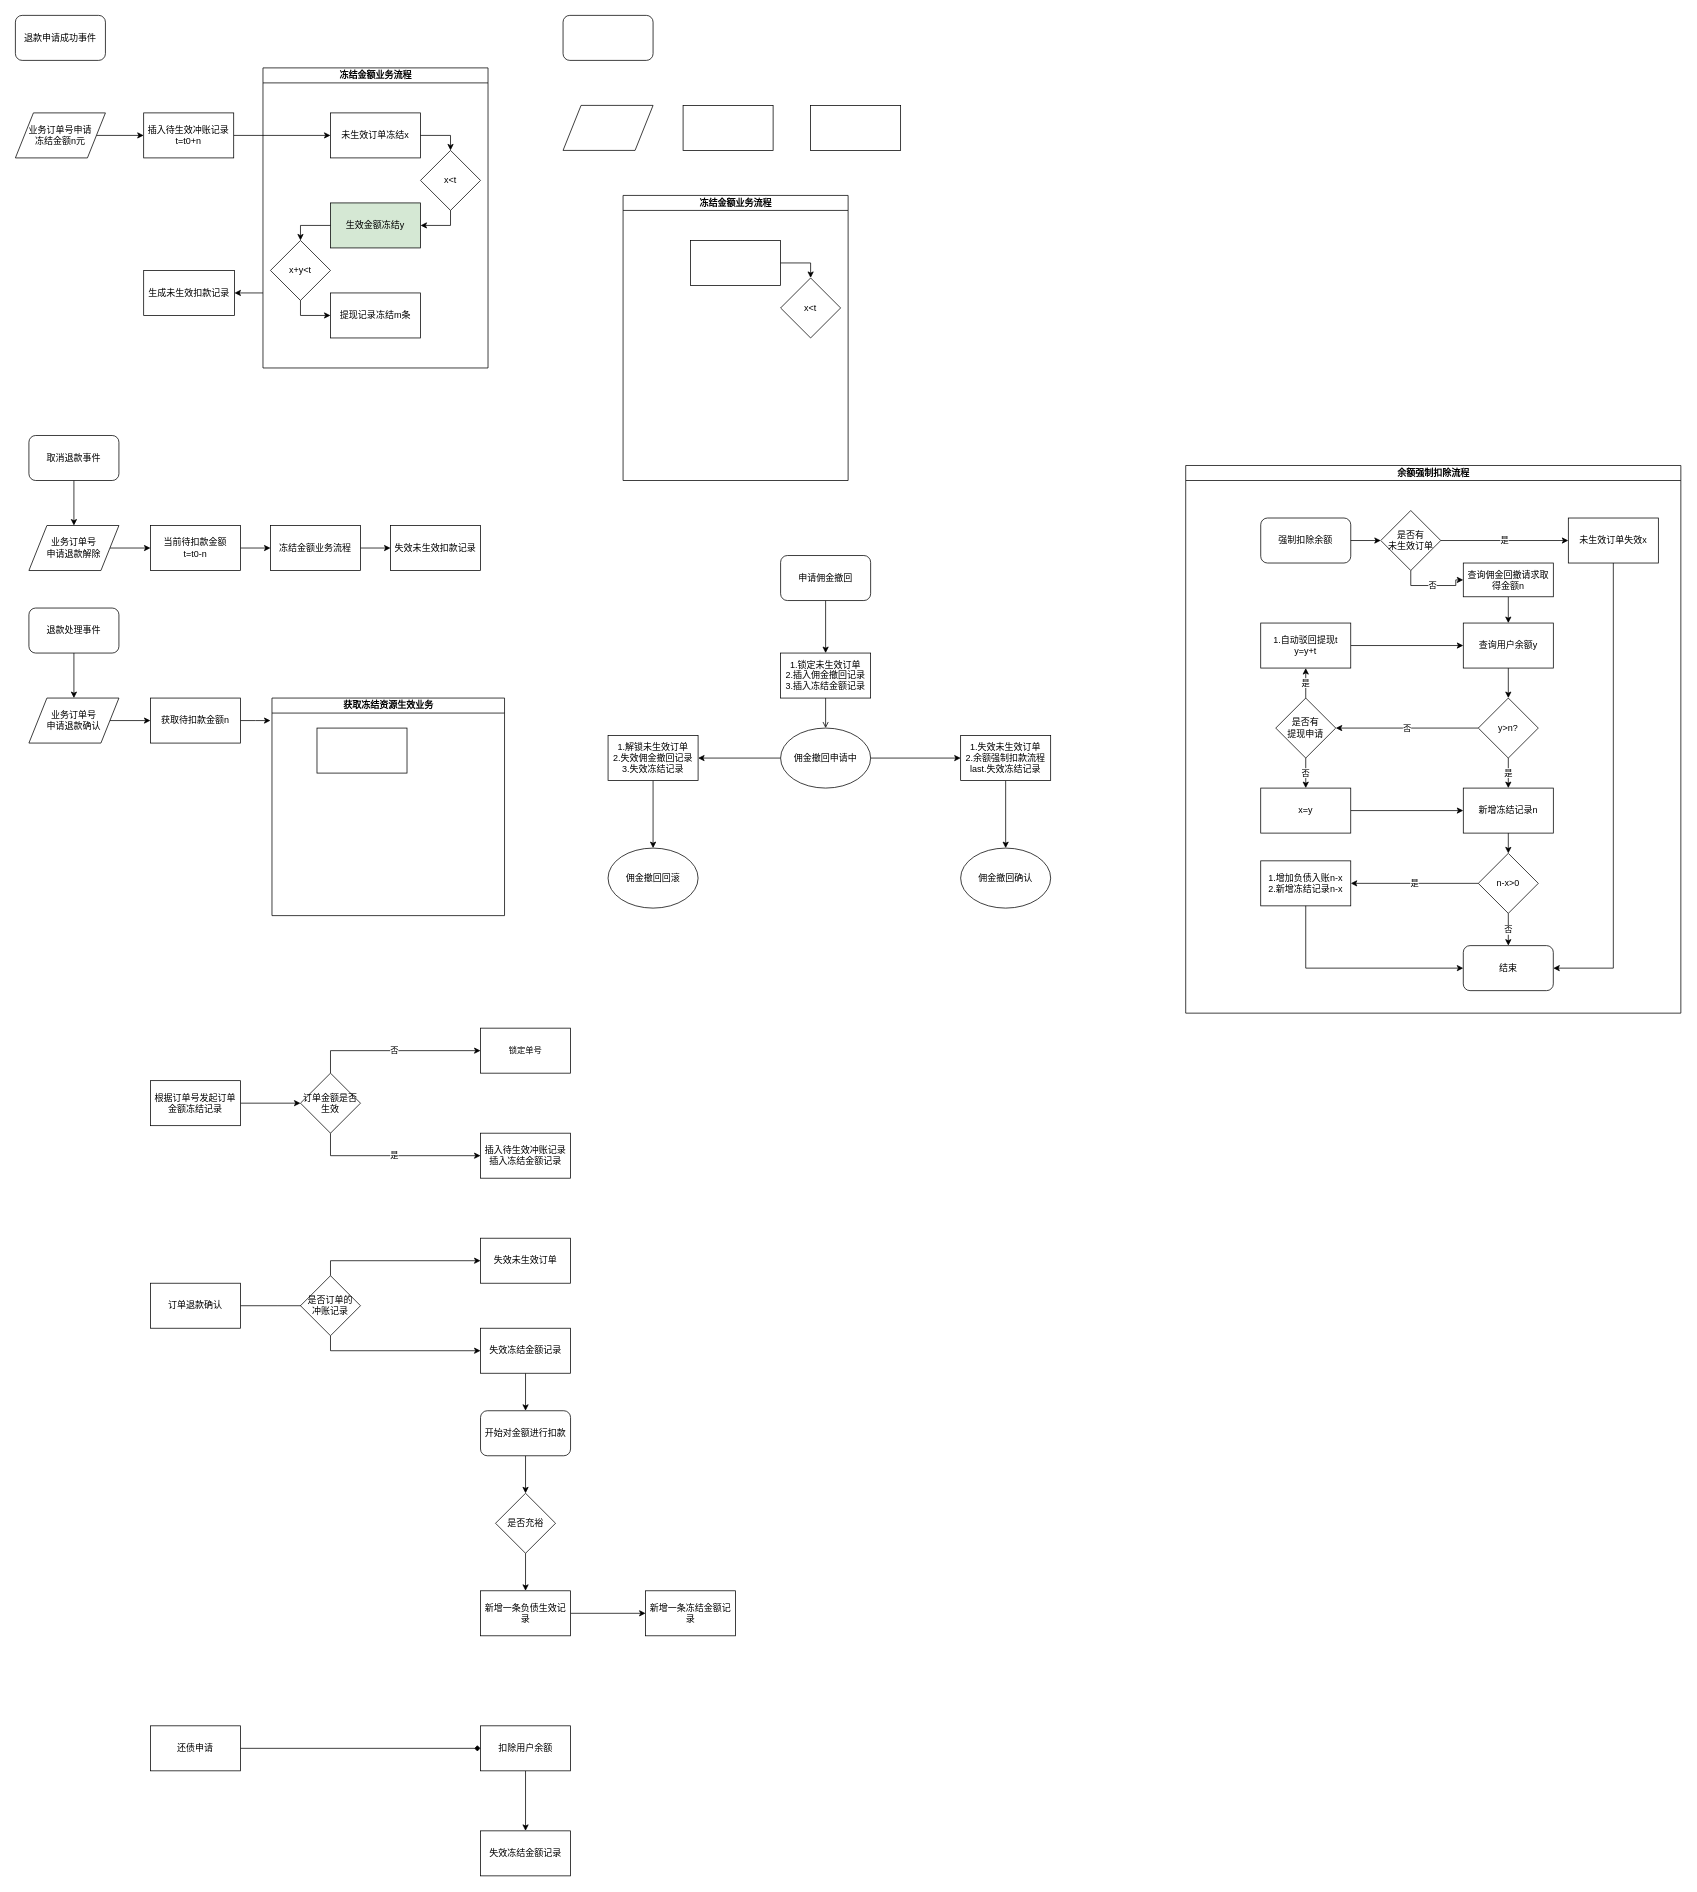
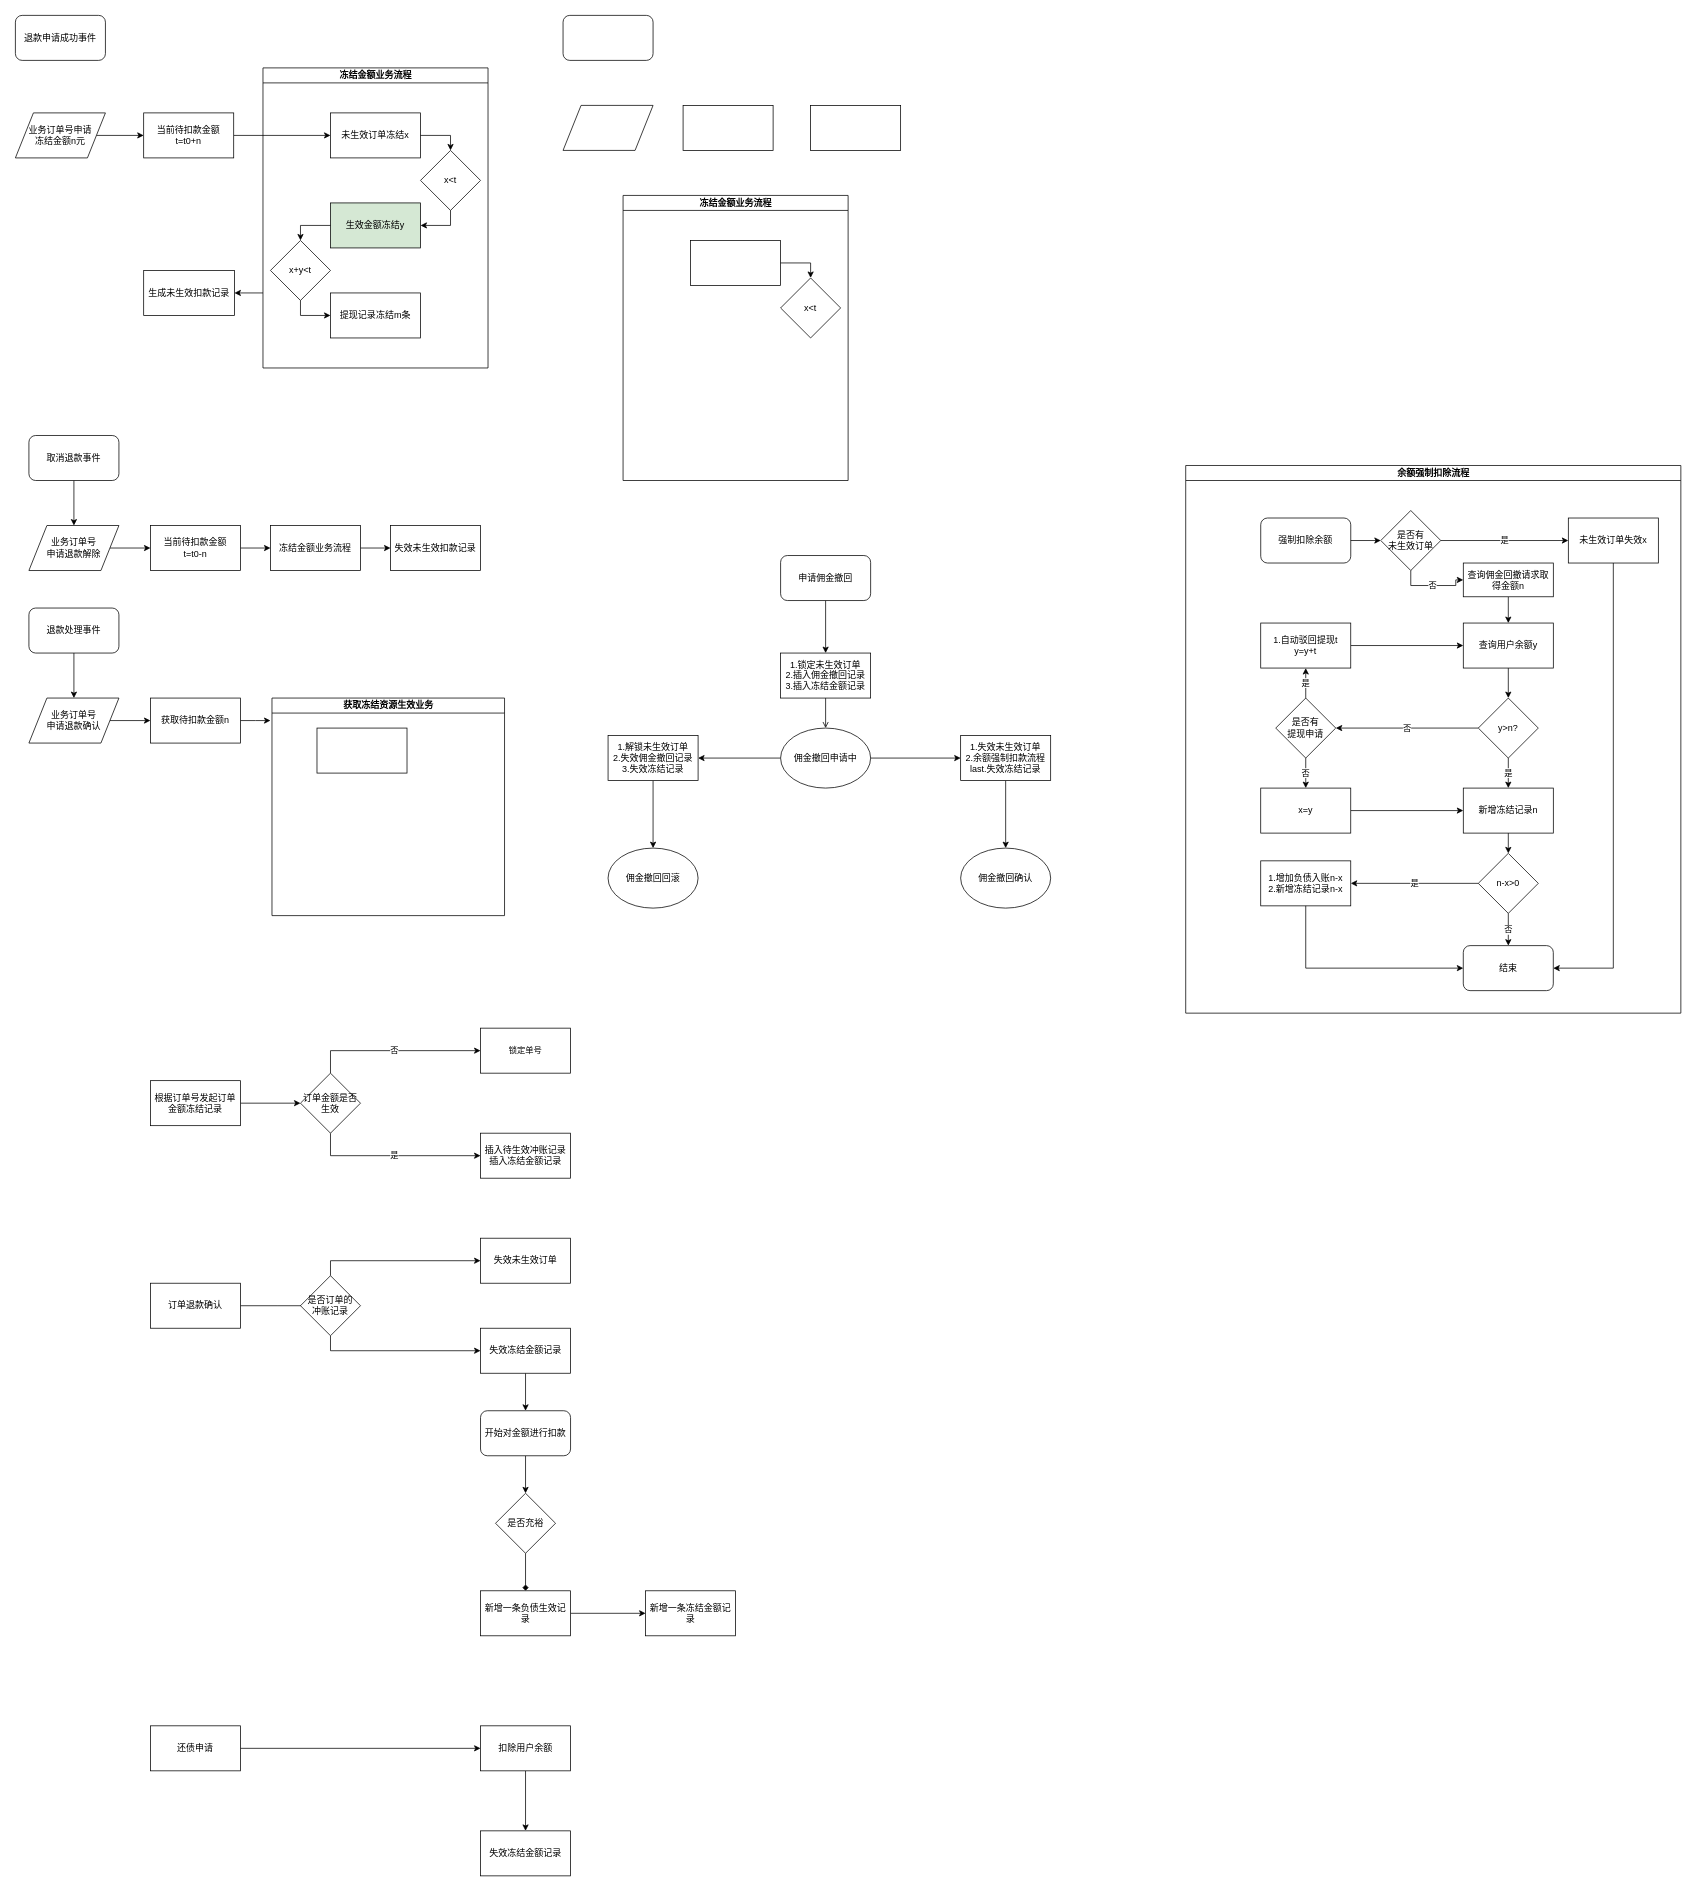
node "插入待生效冲账记录 t=t0+n": label "插入待生效冲账记录 t=t0+n" -> "当前待扣款金额 t=t0+n"
edge "是否充裕" -> "新增一条负债生效记录": arrowhead classic -> diamond
edge "还债申请" -> "扣除用户余额": arrowhead diamond -> classic
